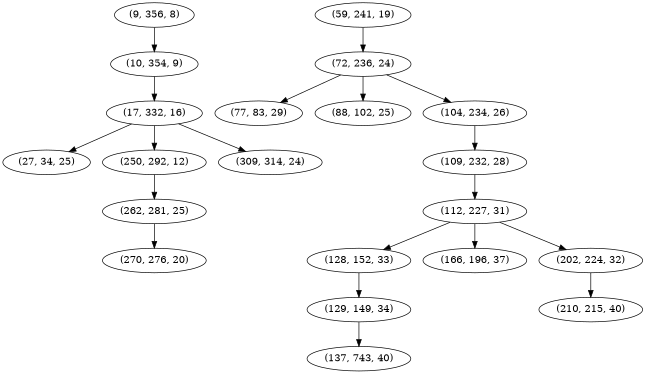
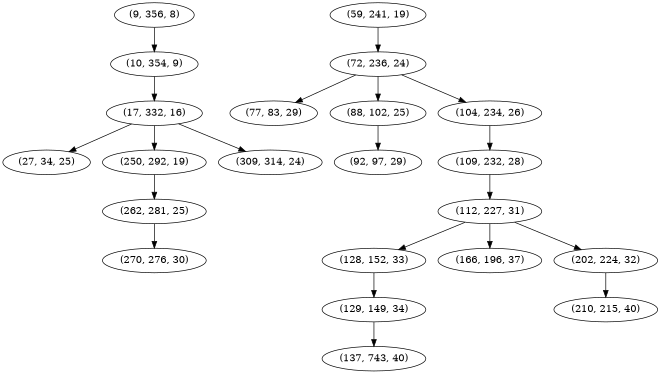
node "(250, 292, 12)": label "(250, 292, 12)" -> "(250, 292, 19)"
node "(92, 97, 29)": added
node "(270, 276, 20)": label "(270, 276, 20)" -> "(270, 276, 30)"
